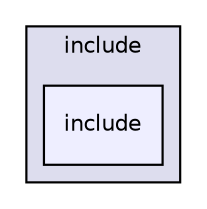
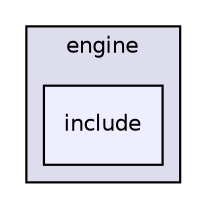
cluster "include": label "include" -> "engine"
